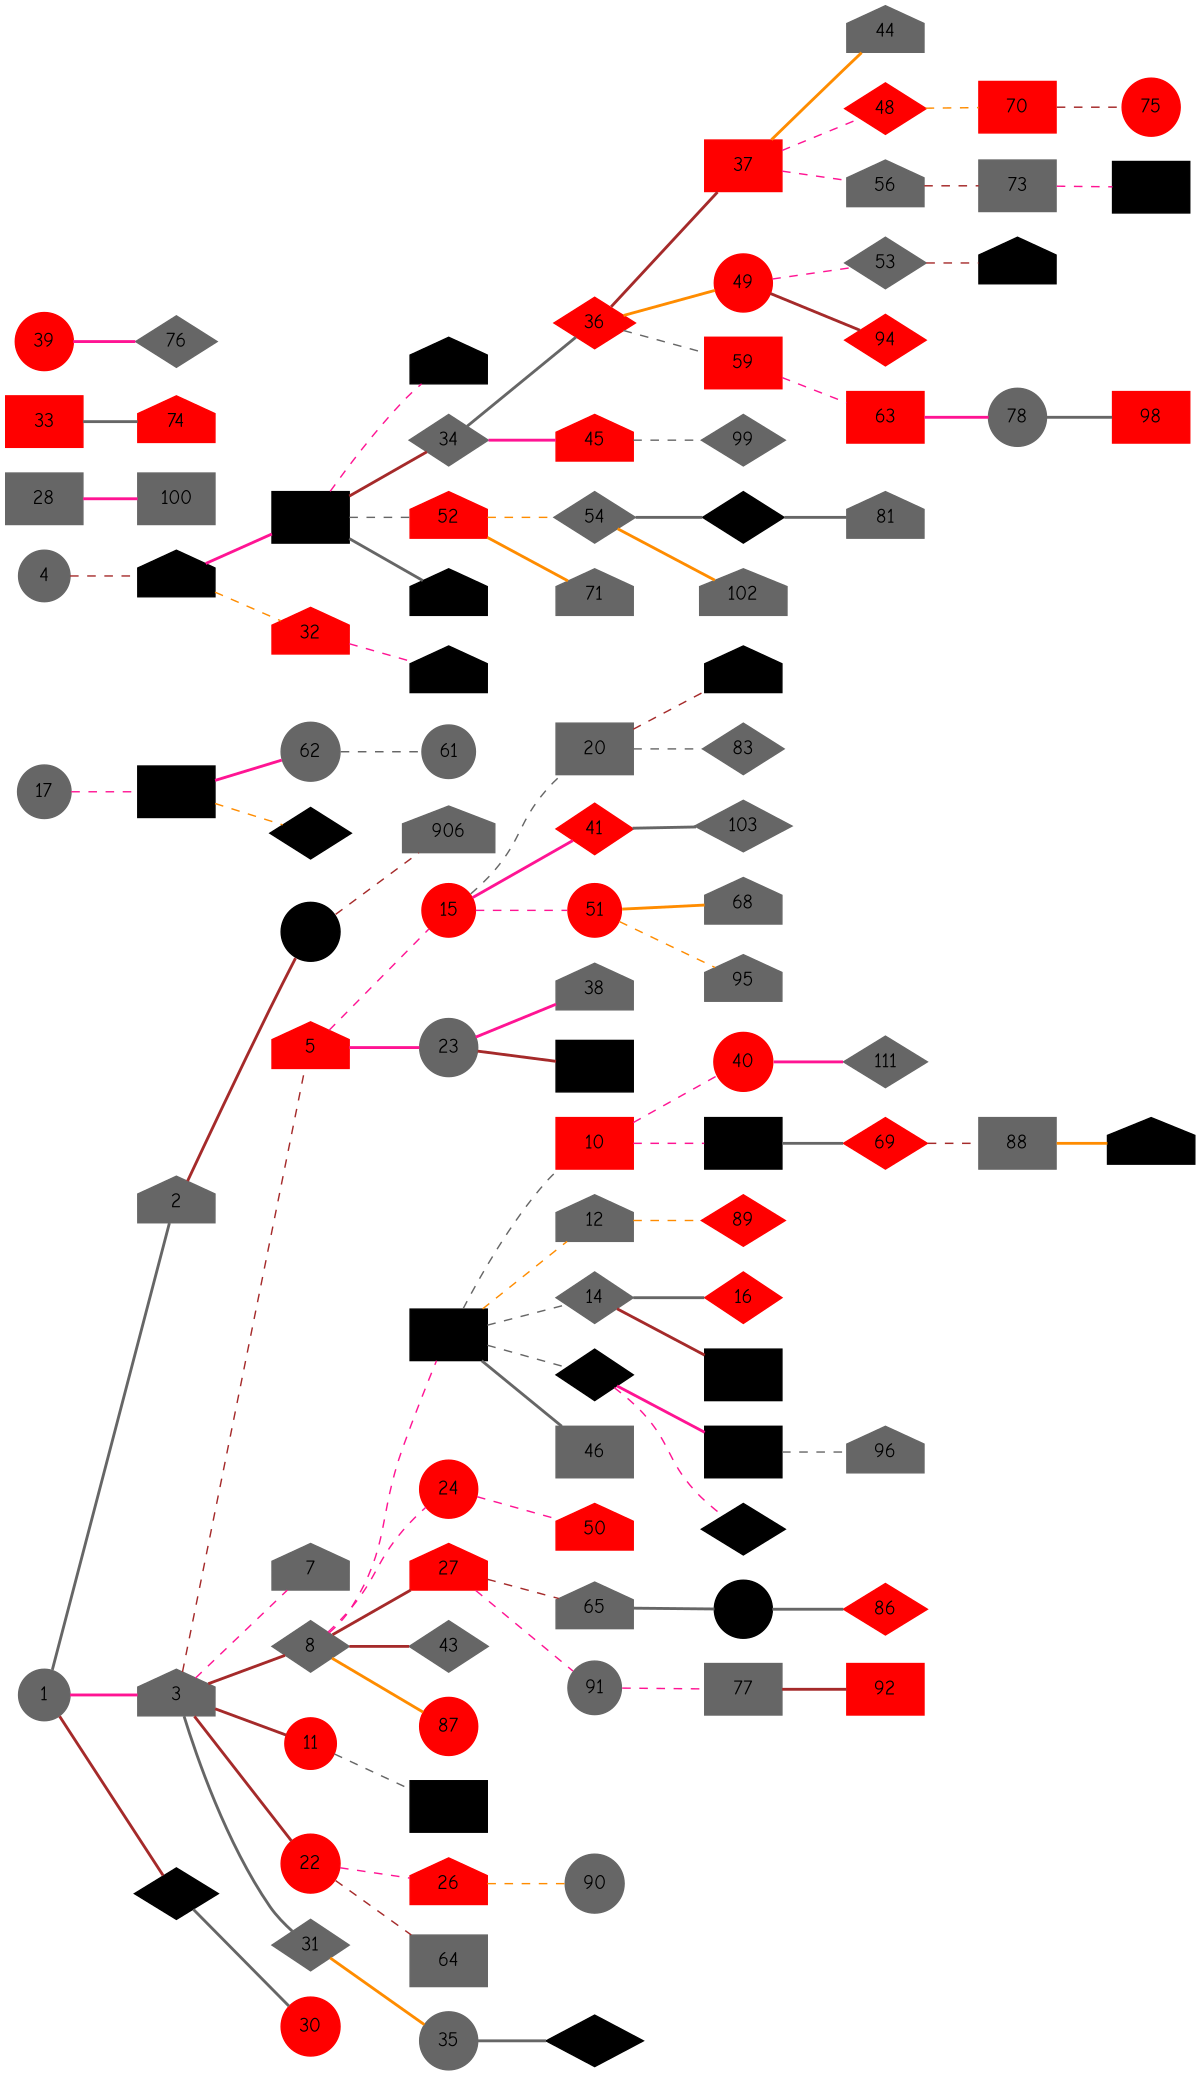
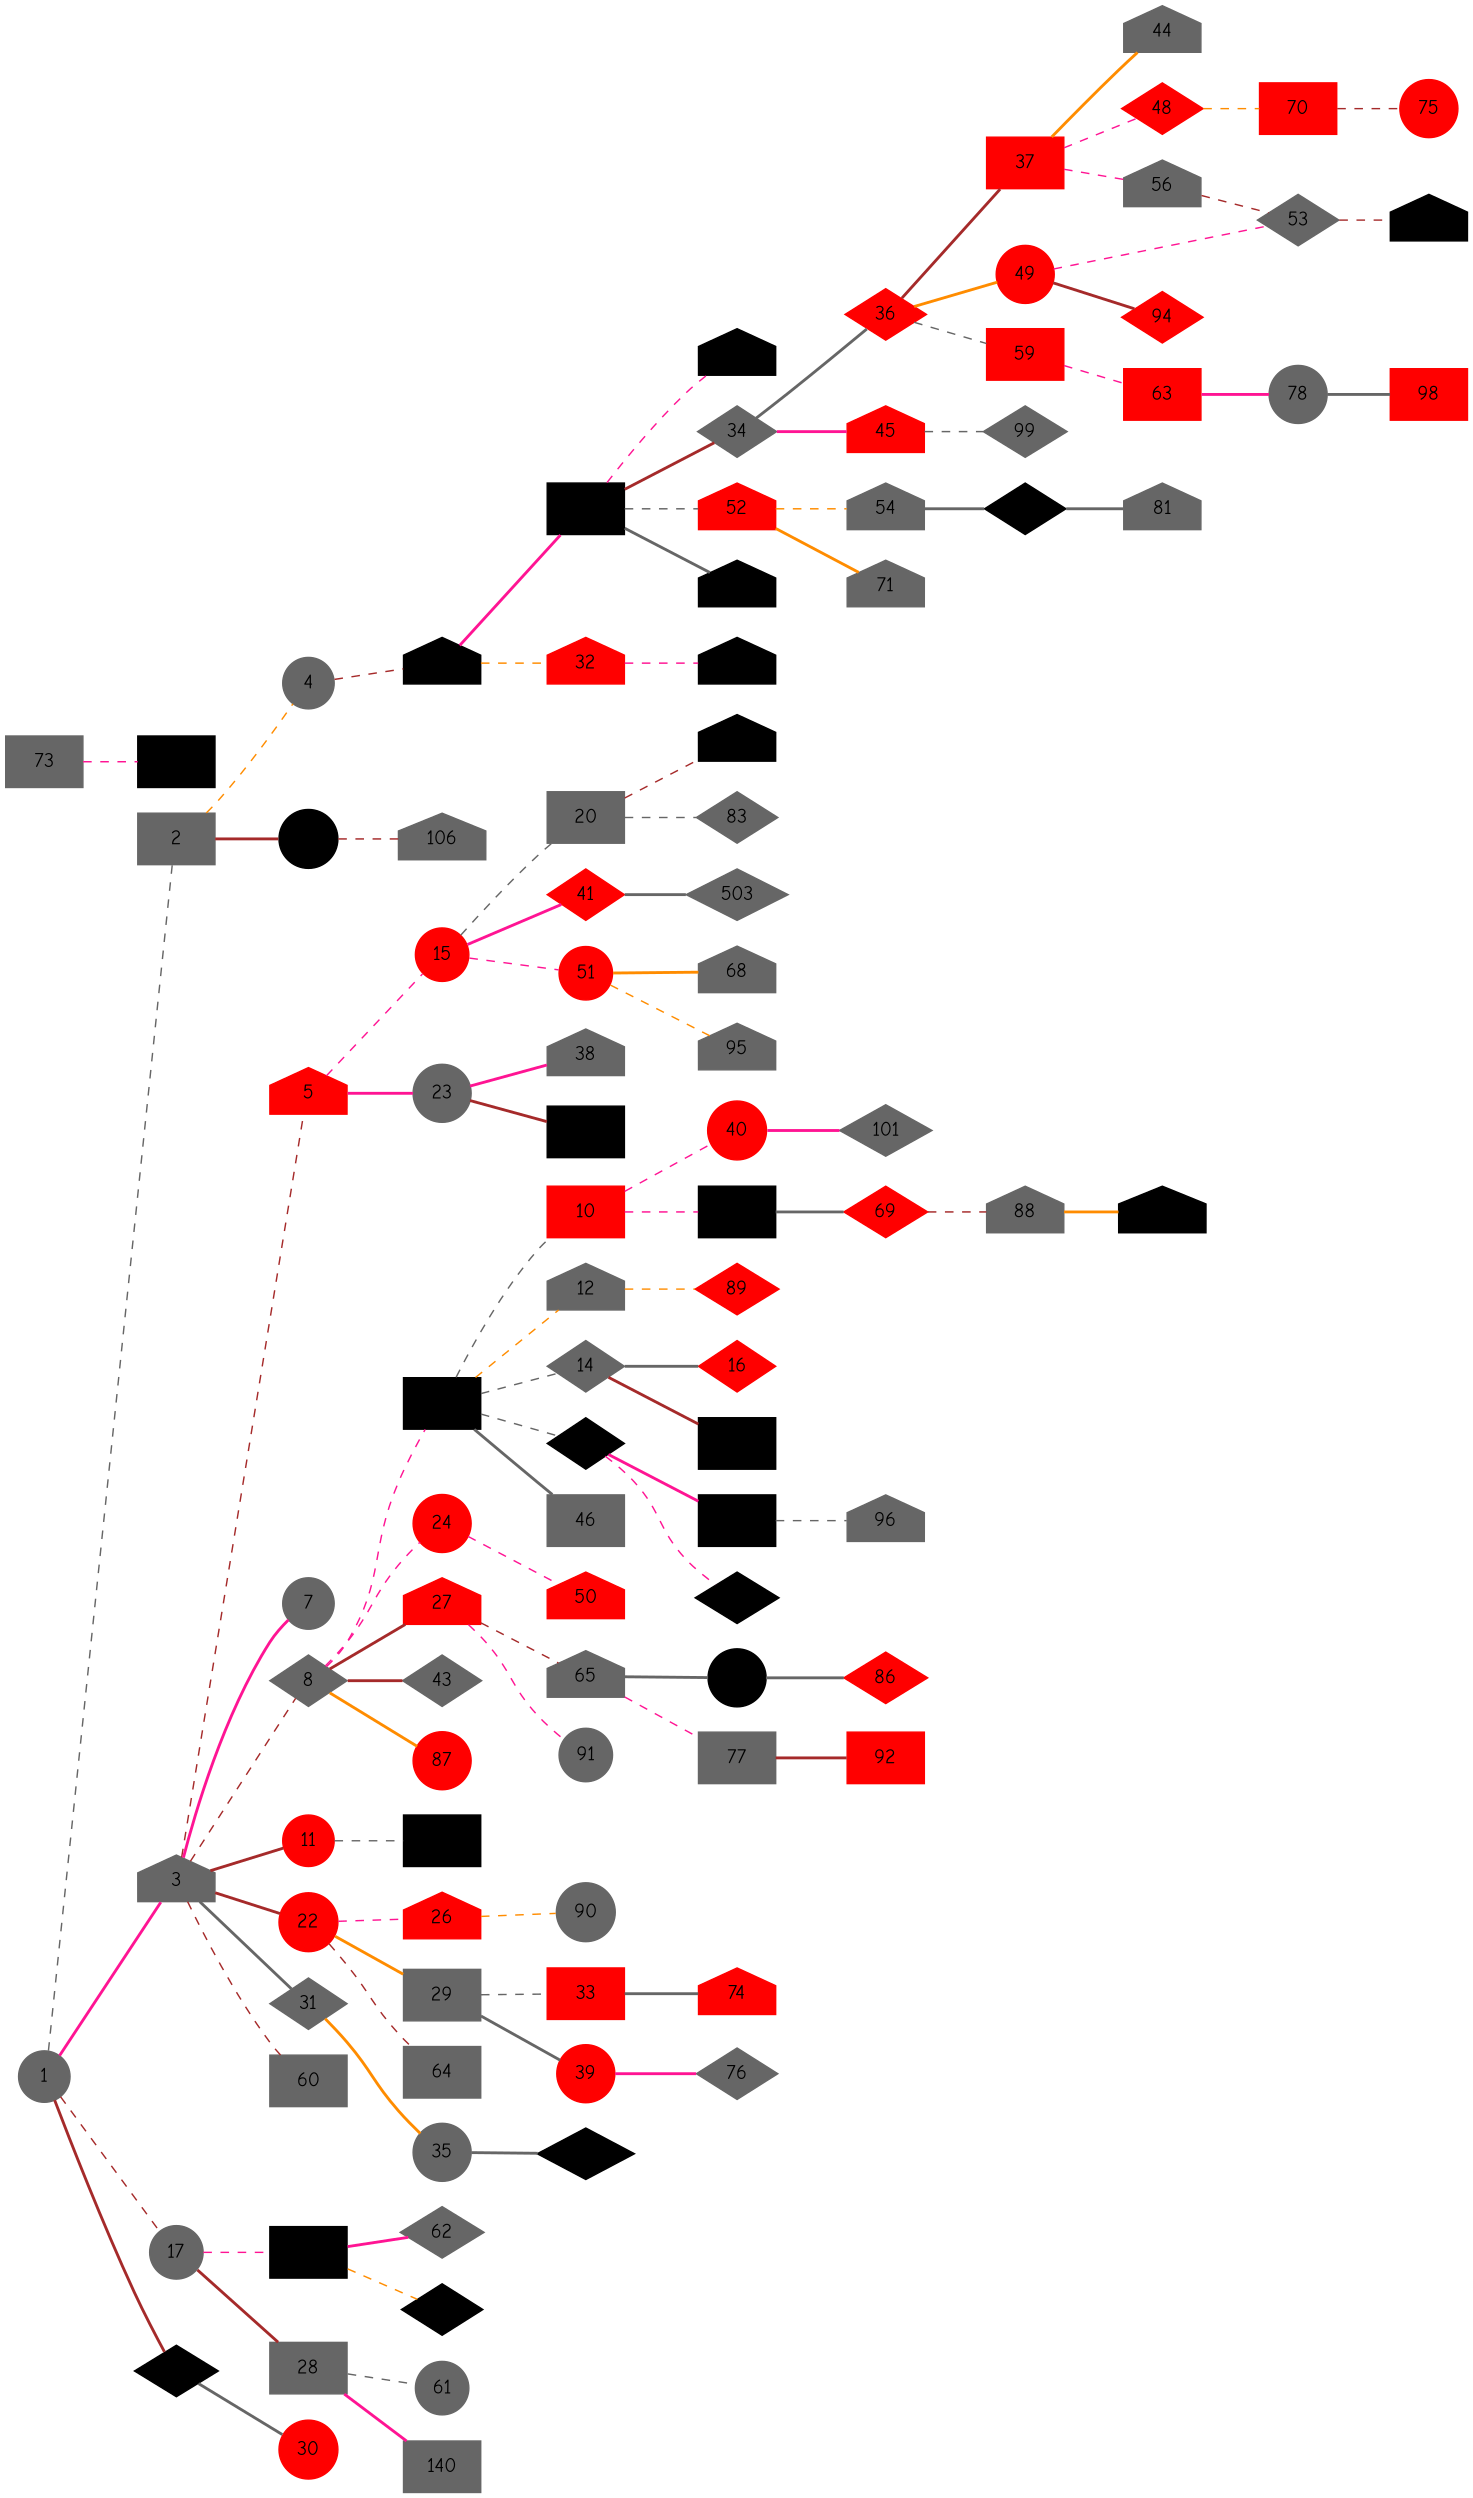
edge "56" -- "73": now "56" -- "53"
node "100": label "100" -> "140"
node "54": shape diamond -> house
node "102": removed
node "62": shape circle -> diamond
edge "62" -- "61": now "28" -- "61"
edge "4" -- "2": added
node "103": label "103" -> "503"
node "906": label "906" -> "106"
node "111": label "111" -> "101"
node "88": shape box -> house
node "2": shape house -> box
edge "2" -- "1": style bold -> dashed
node "7": shape house -> circle
edge "7" -- "3": style dashed -> bold
edge "8" -- "3": style bold -> dashed
edge "91" -- "77": now "65" -- "77"
node "29": added
node "60": added
edge "1" -- "17": added
edge "17" -- "28": added
